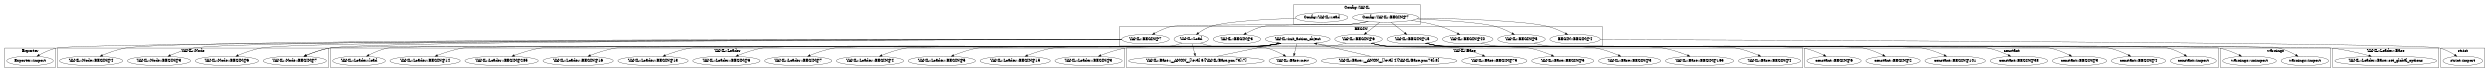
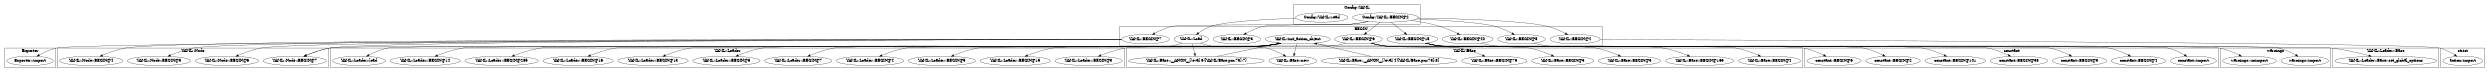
node "Config::YAML::BEGIN@7": label "Config::YAML::BEGIN@7" -> "Config::YAML::BEGIN@2"
node "BEGIN::BEGIN@4": label "BEGIN::BEGIN@4" -> "YAML::BEGIN@4"
node "strict::import": label "strict::import" -> "action::import"
